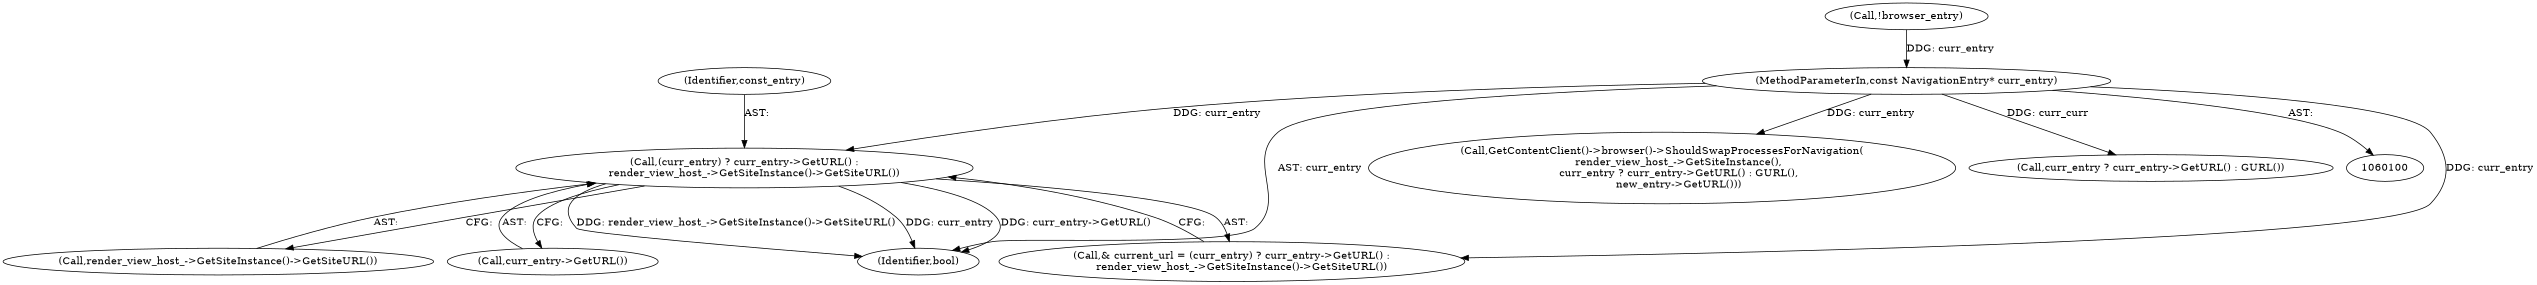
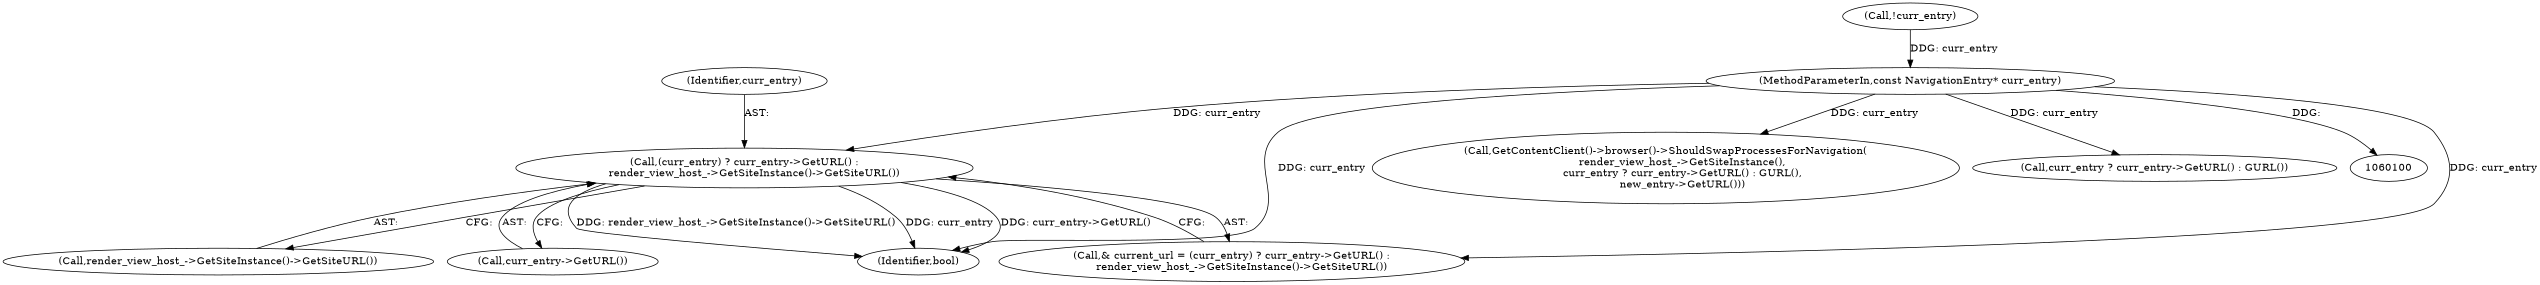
node "(Call,!browser_entry)": label "(Call,!browser_entry)" -> "(Call,!curr_entry)"
node "(Identifier,const_entry)": label "(Identifier,const_entry)" -> "(Identifier,curr_entry)"
edge "(MethodParameterIn,const NavigationEntry* curr_entry)" -> "(Call,curr_entry ? curr_entry->GetURL() : GURL())": label "DDG: curr_curr" -> "DDG: curr_entry"
edge "(MethodParameterIn,const NavigationEntry* curr_entry)" -> "1060100": label "AST: " -> "DDG: "
edge "(MethodParameterIn,const NavigationEntry* curr_entry)" -> "(Identifier,bool)": label "AST: curr_entry" -> "DDG: curr_entry"
